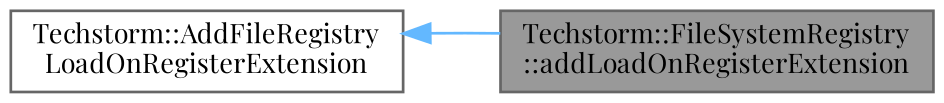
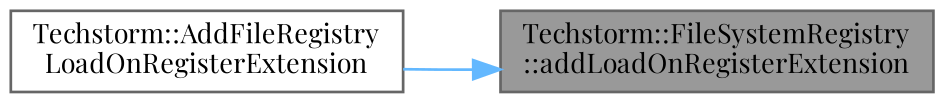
edge "Techstorm::FileSystemRegistry ::addLoadOnRegisterExtension" -> "Techstorm::AddFileRegistry LoadOnRegisterExtension": reversed
